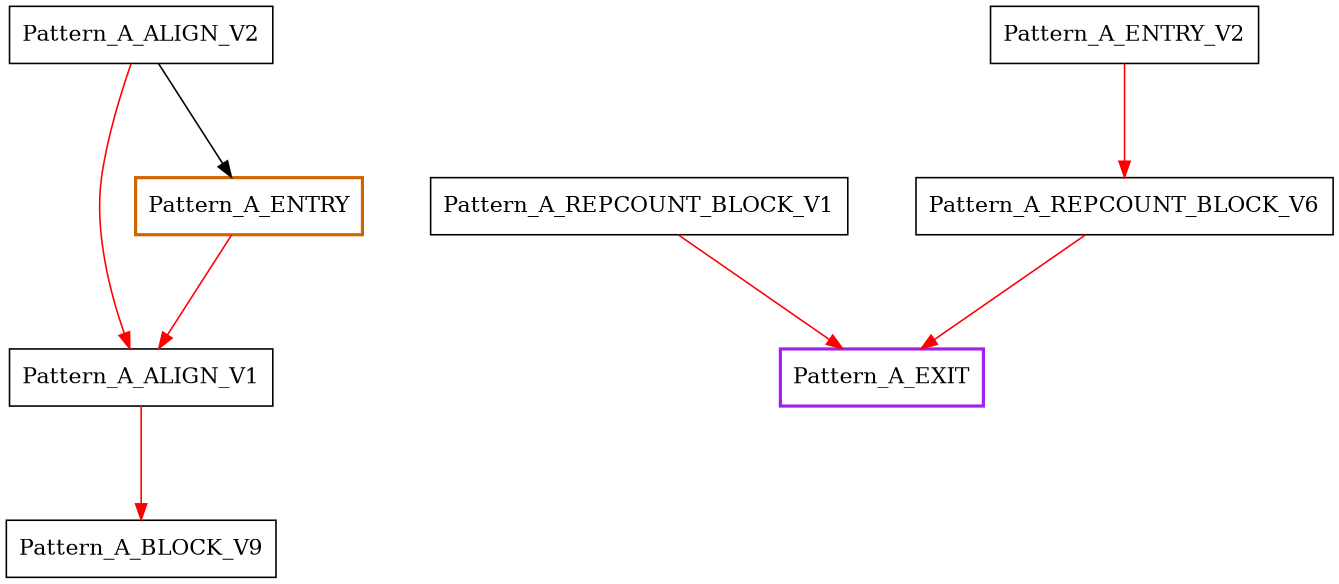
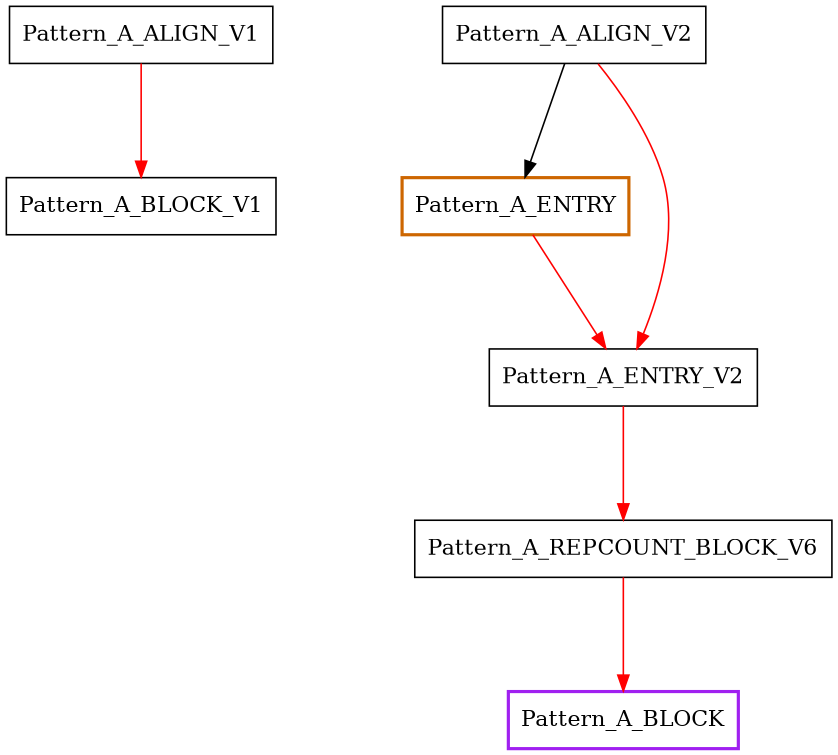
edge "Pattern_A_ALIGN_V2" -> "Pattern_A_ALIGN_V1": now "Pattern_A_ALIGN_V2" -> "Pattern_A_ENTRY_V2"
node "Pattern_A_REPCOUNT_BLOCK_V1": removed
edge "Pattern_A_ENTRY" -> "Pattern_A_ALIGN_V1": now "Pattern_A_ENTRY" -> "Pattern_A_ENTRY_V2"
node "Pattern_A_EXIT": label "Pattern_A_EXIT" -> "Pattern_A_BLOCK"
node "Pattern_A_BLOCK_V9": label "Pattern_A_BLOCK_V9" -> "Pattern_A_BLOCK_V1"
